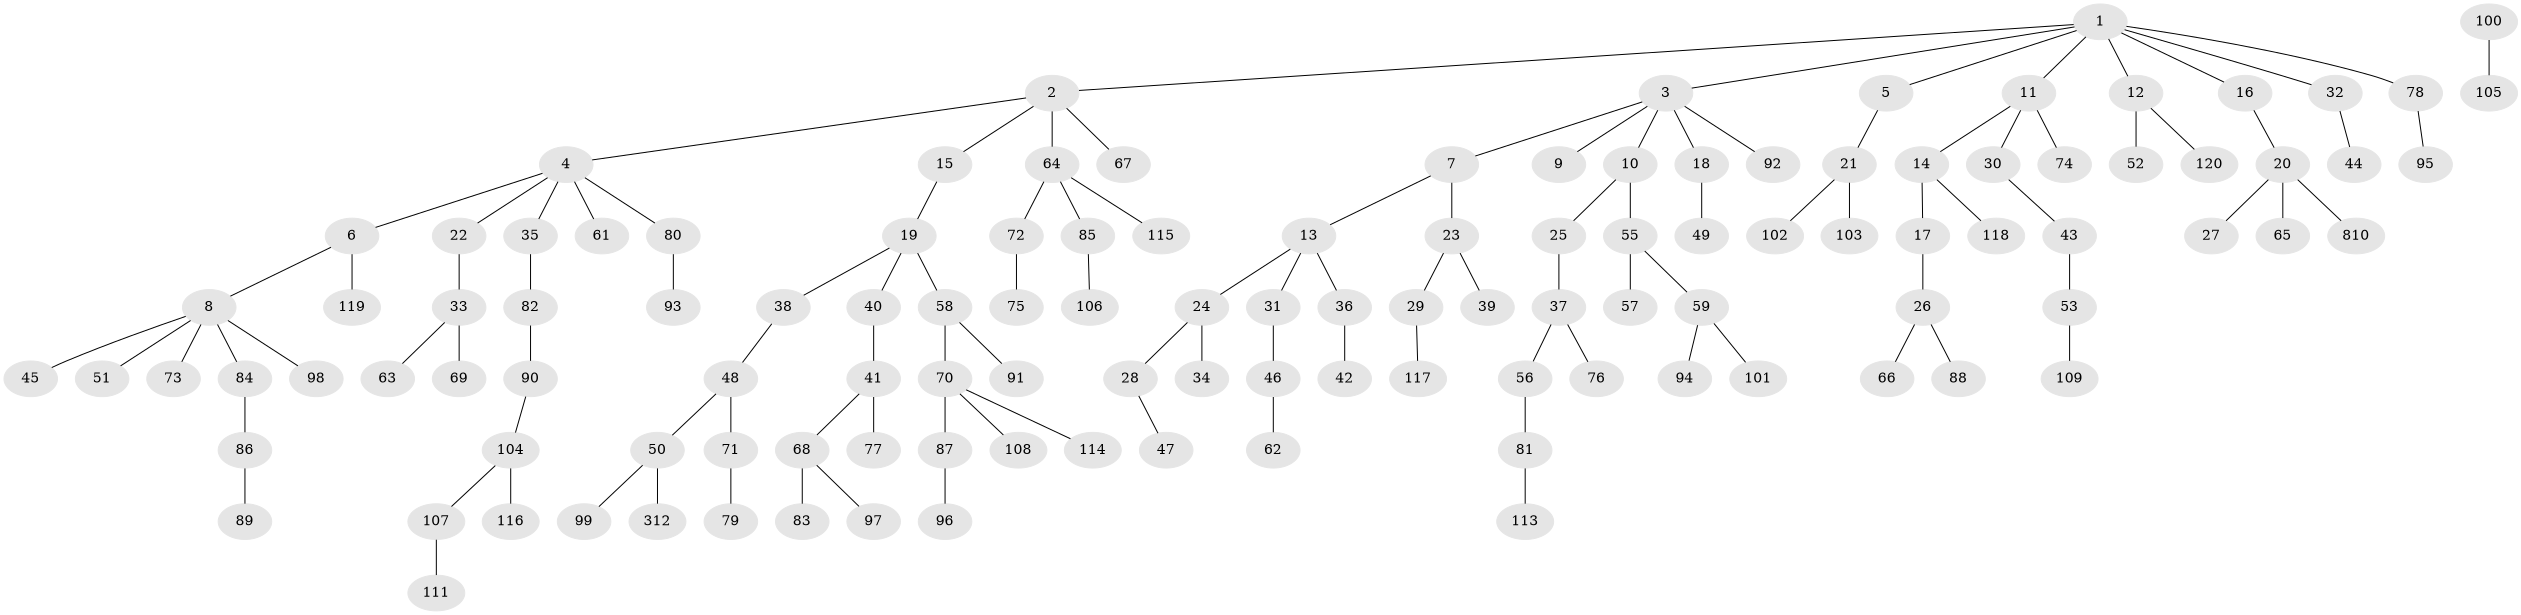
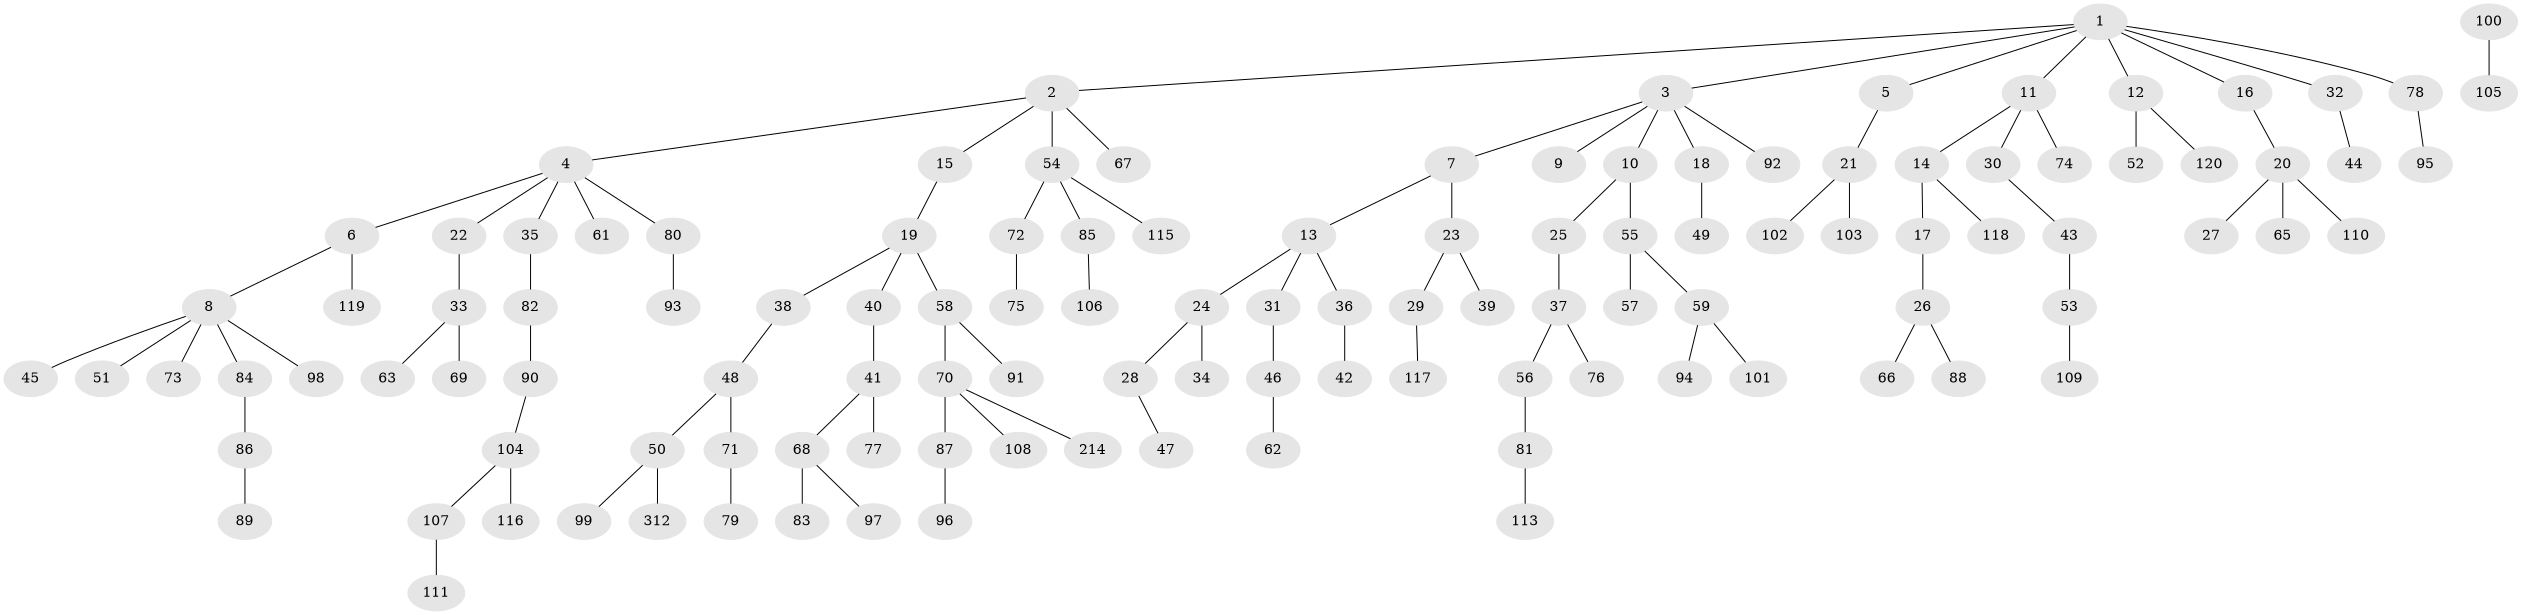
node "64": label "64" -> "54"
node "810": label "810" -> "110"
node "114": label "114" -> "214"
